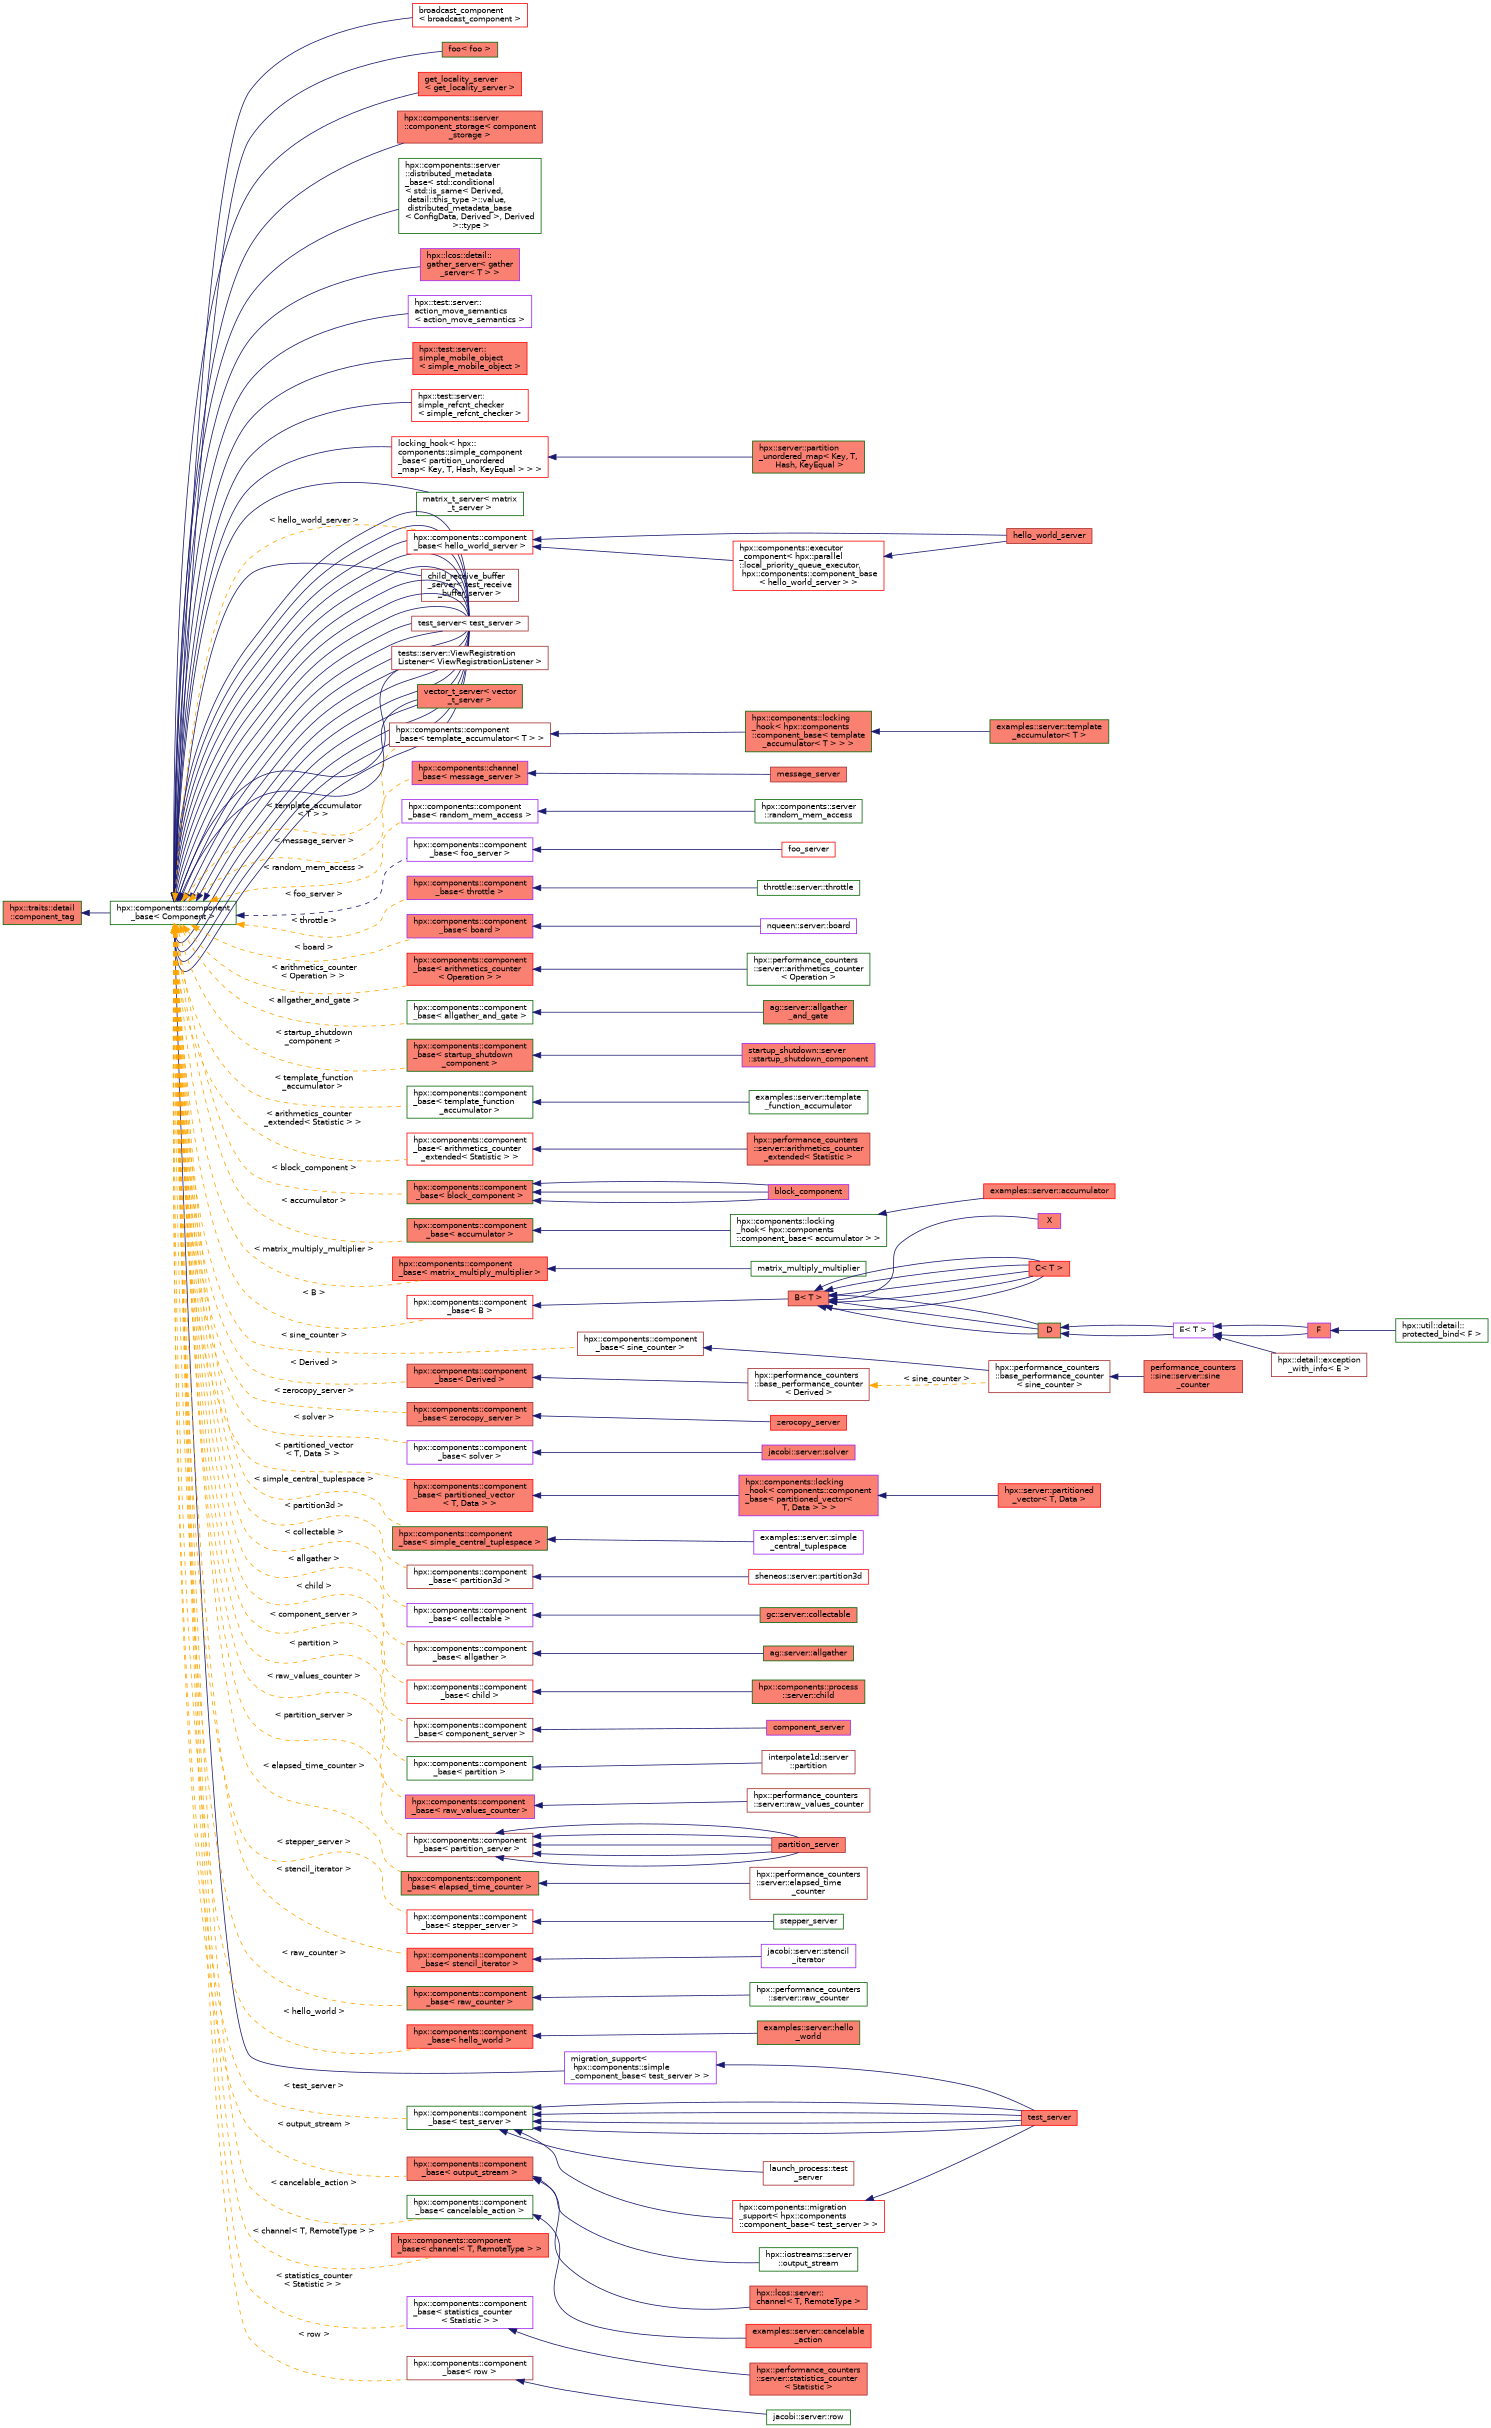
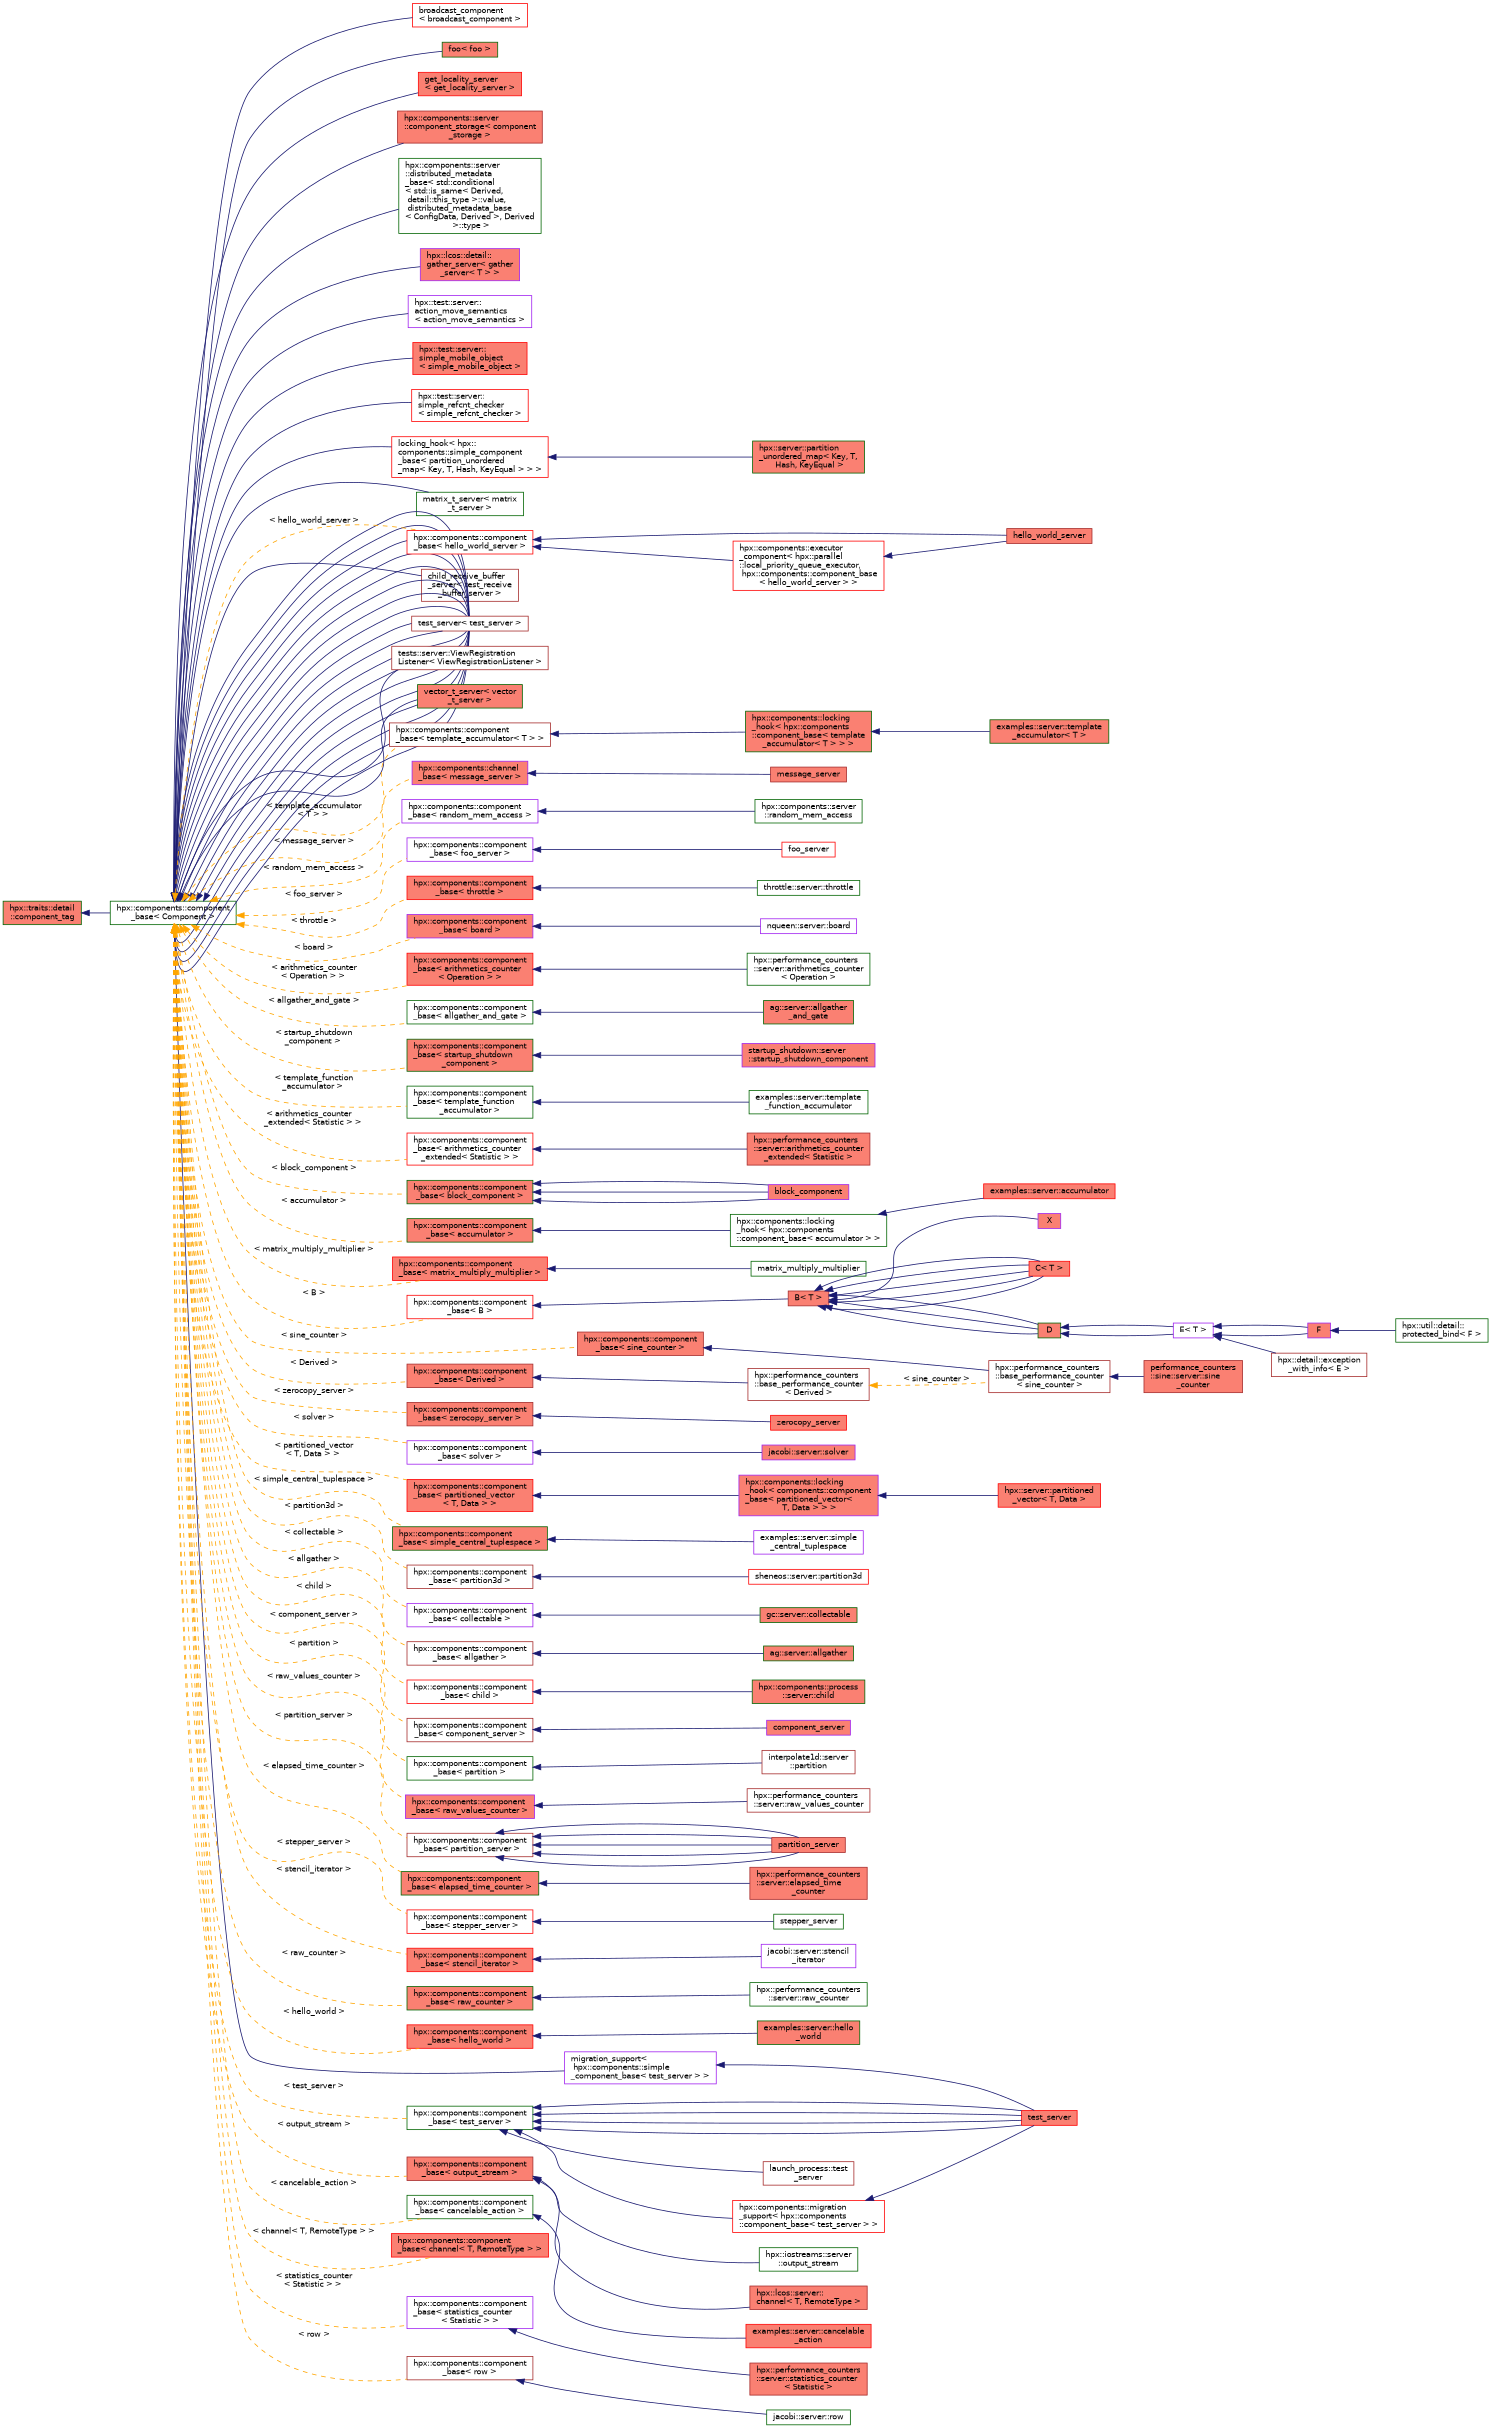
node "hpx::components::component _base< throttle >": color purple -> red
edge "hpx::components::component _base< foo_server >" -> "hpx::components::component _base< Component >": color midnightblue -> orange
node "hpx::components::component _base< sine_counter >": fillcolor white -> salmon
node "hpx::performance_counters ::server::elapsed_time _counter": fillcolor white -> salmon
